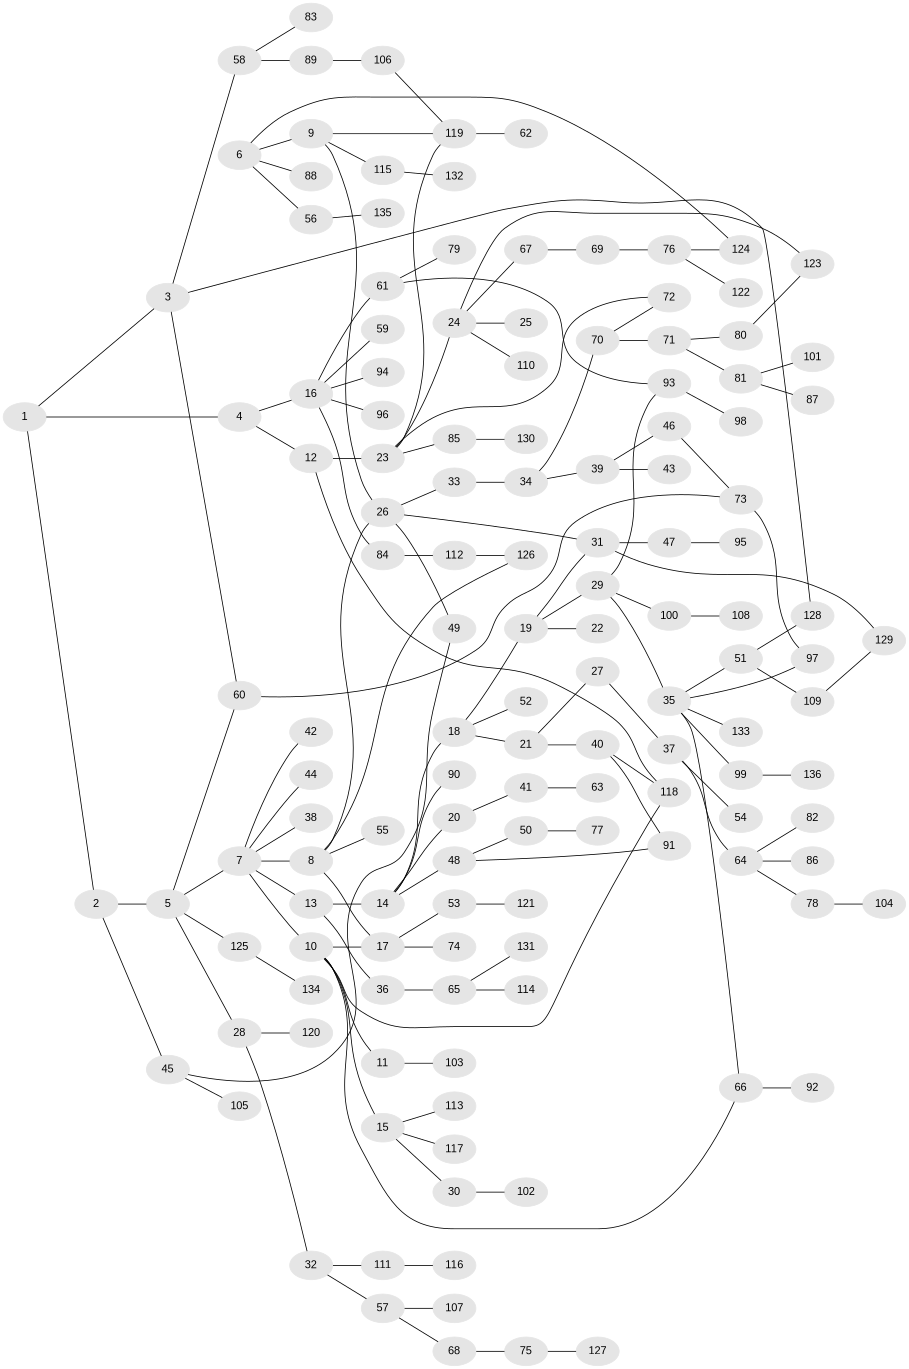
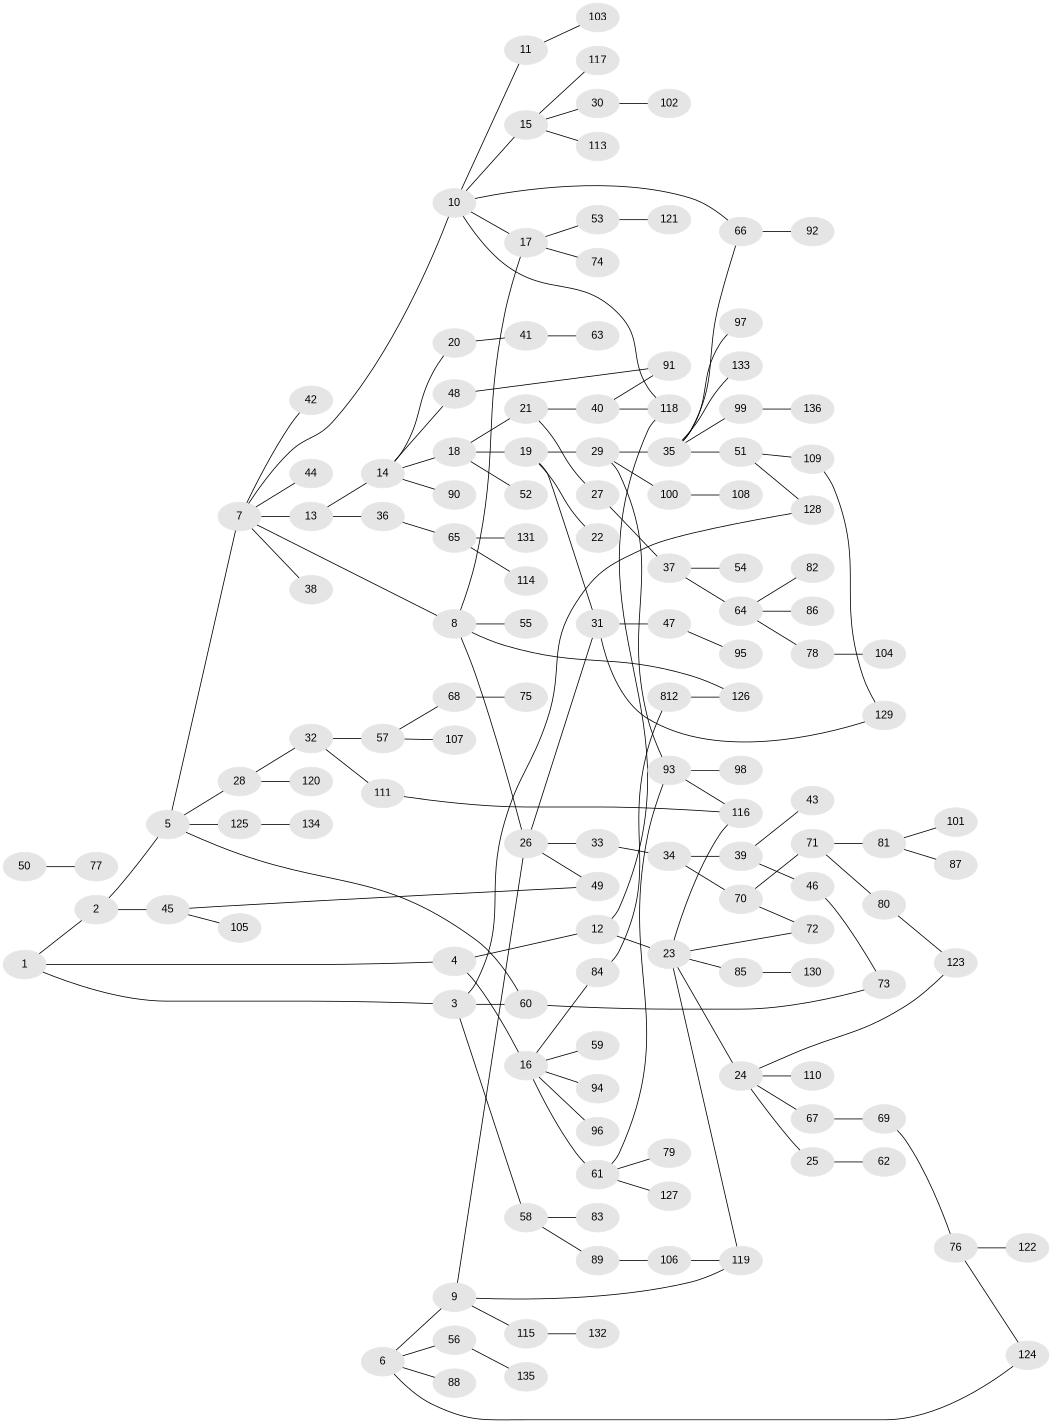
edge "119" -- "62": now "25" -- "62"
node "112": label "112" -> "812"
edge "73" -- "97": removed
edge "93" -- "116": added
edge "50" -- "48": removed
edge "116" -- "23": added
edge "75" -- "127": now "61" -- "127"
